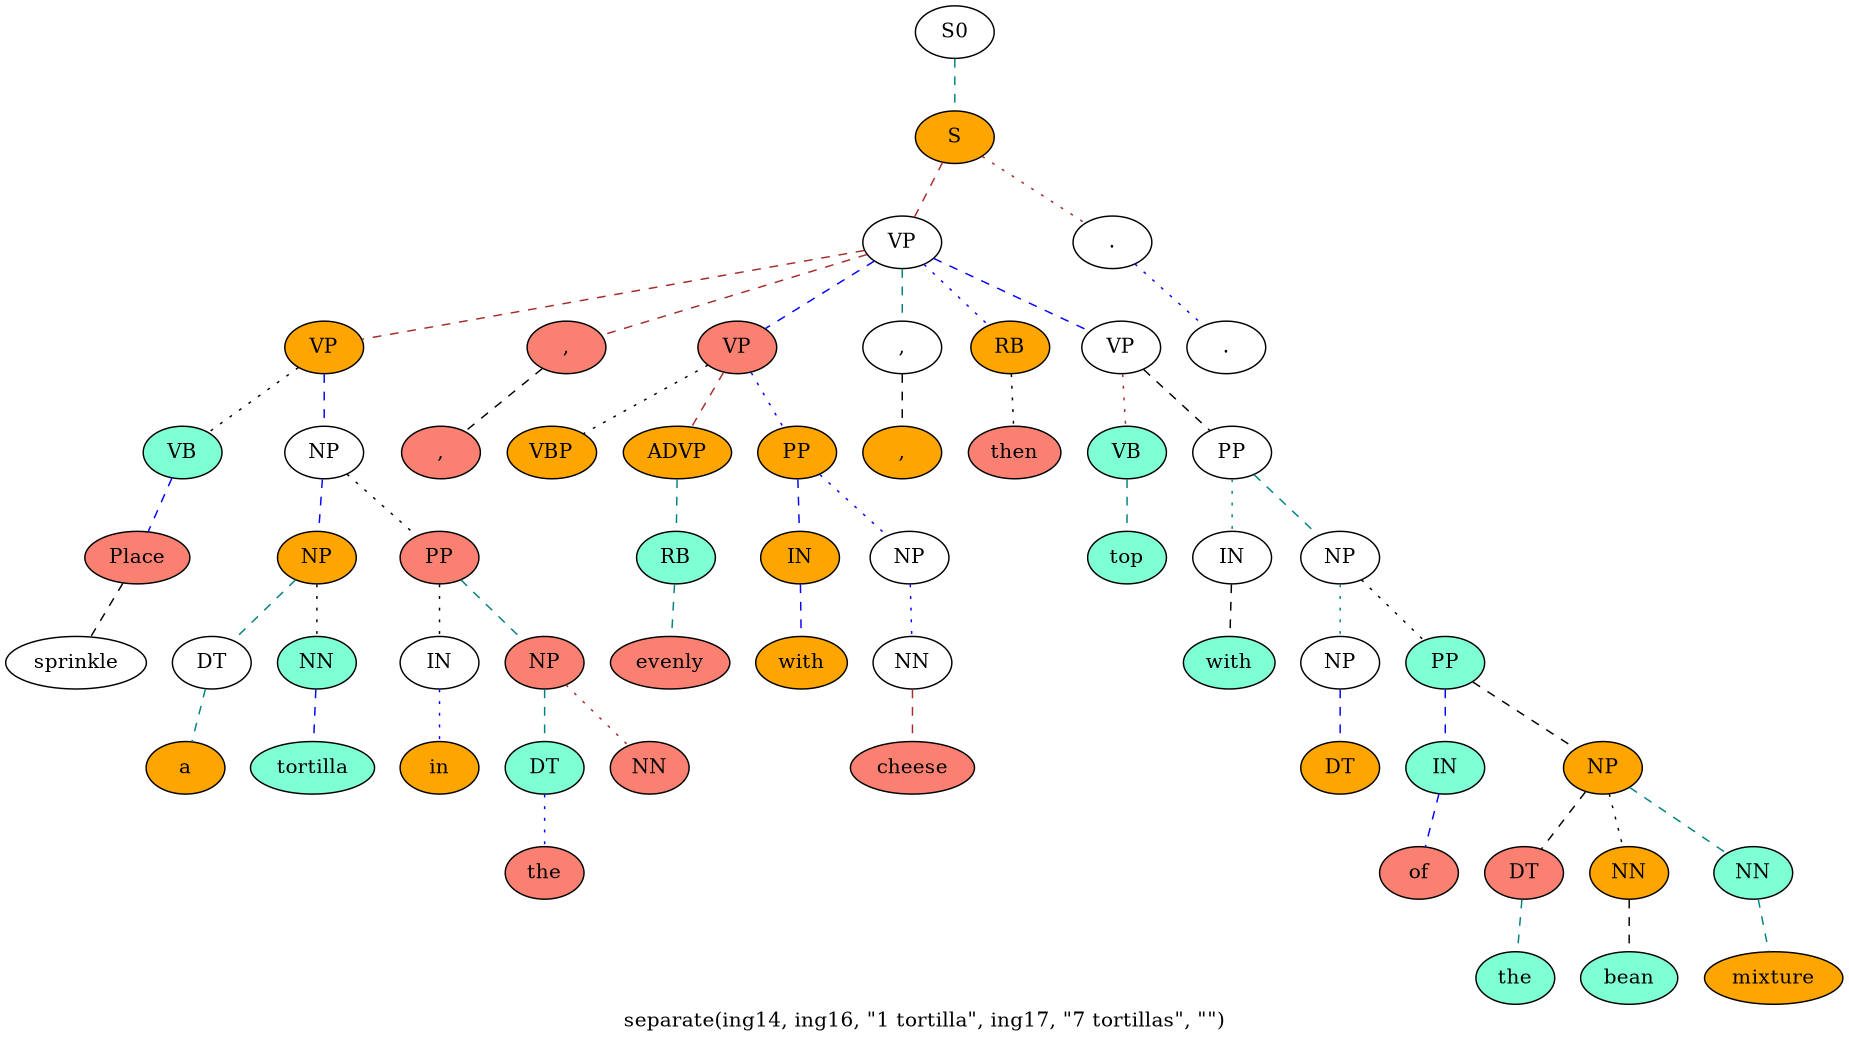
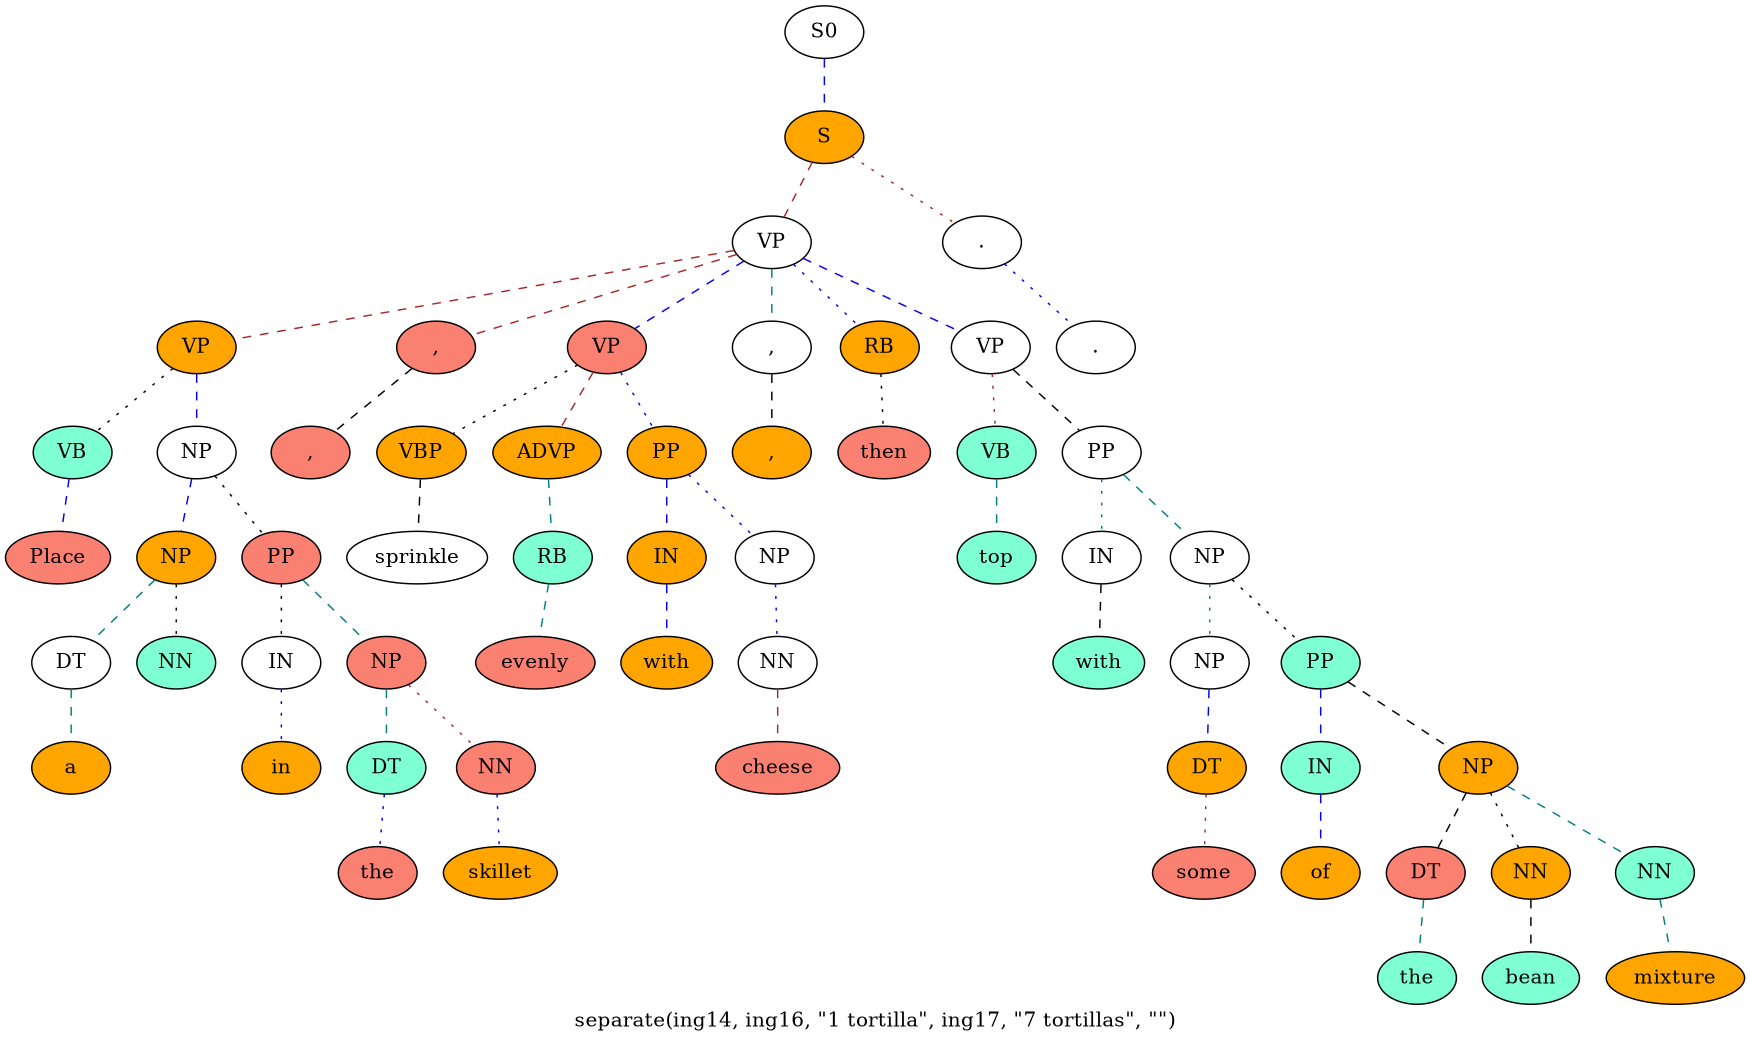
edge "S0" -- "S": color teal -> blue
edge "Place" -- "sprinkle": now "VBP" -- "sprinkle"
node "tortilla": removed
node "skillet": added
node "some": added
node "of": fillcolor salmon -> orange
